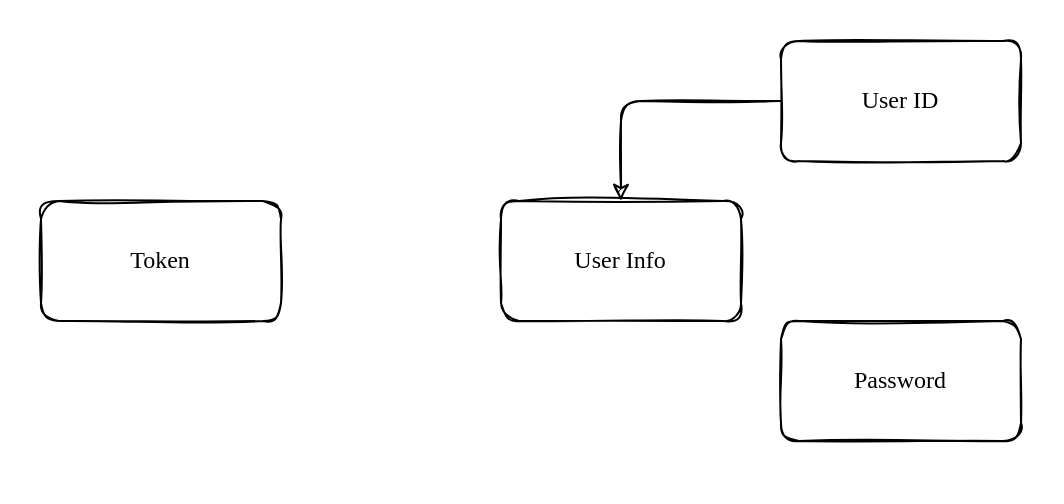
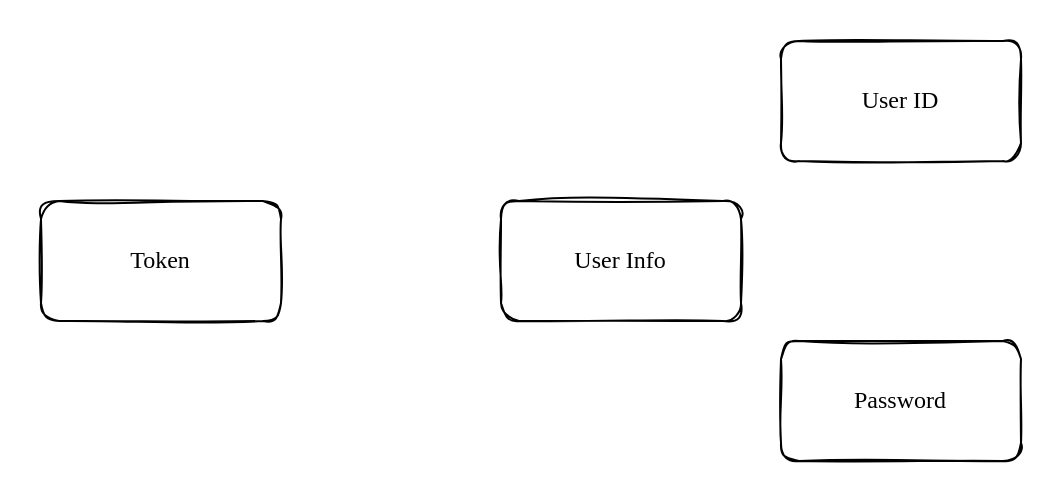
edge "User ID" -> "User Info": removed
node "Password": moved (901, 381) -> (901, 401)
